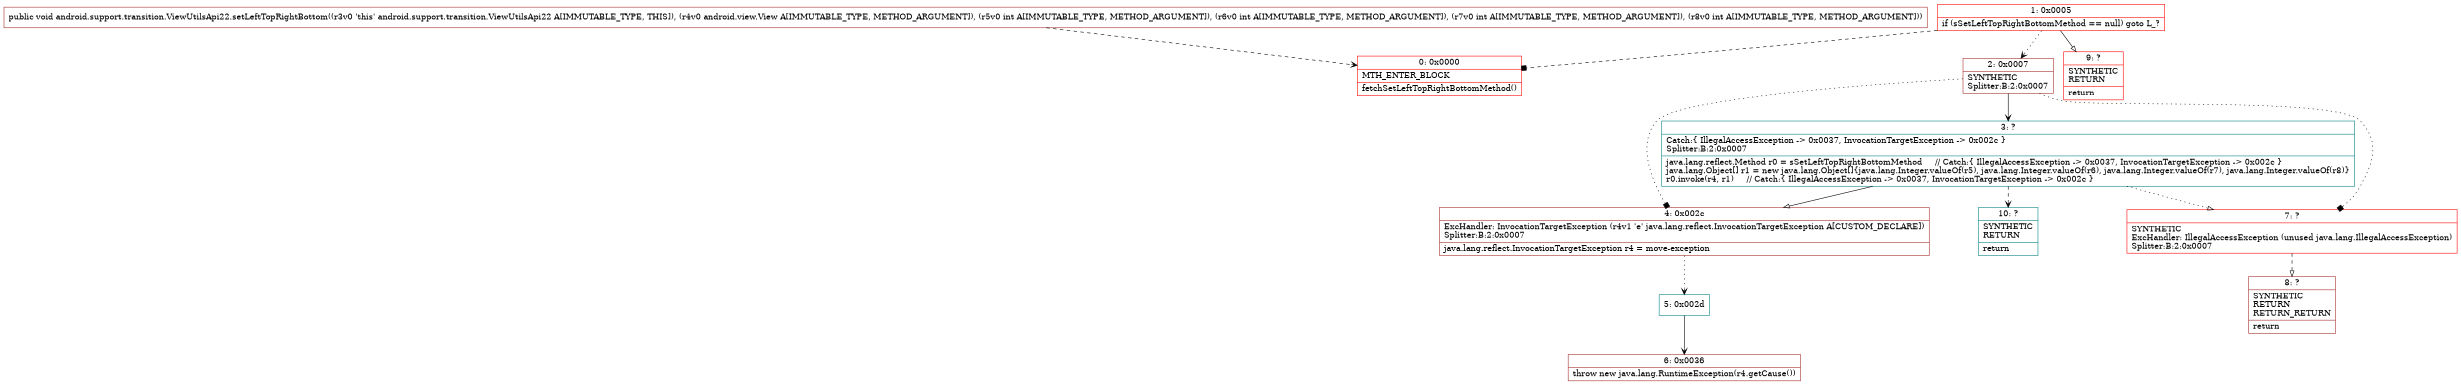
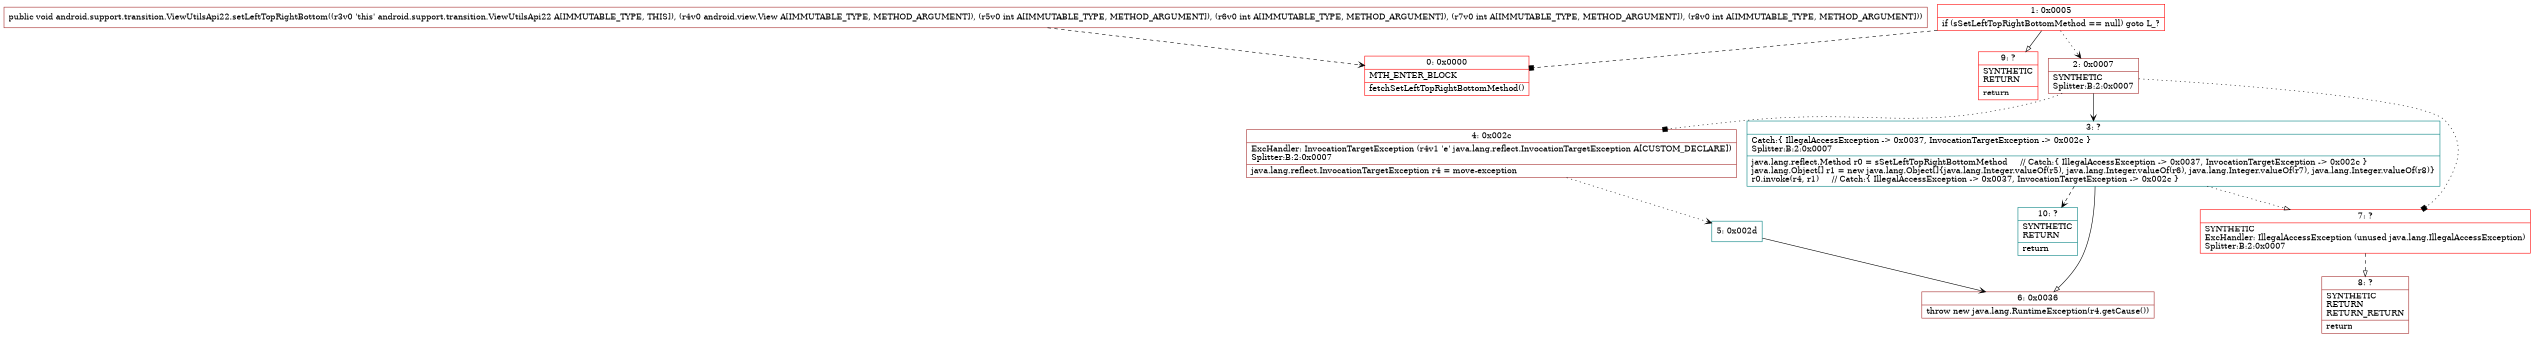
edge "3: ?" -> "4: 0x002c": now "3: ?" -> "6: 0x0036"
